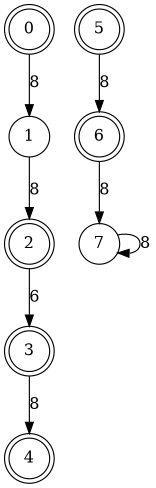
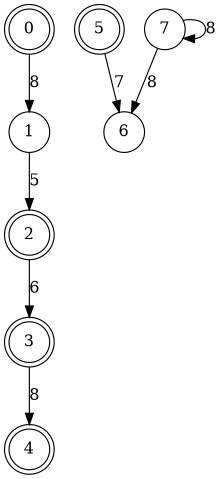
edge "5" -> "6": label "8" -> "7"
node "6": shape doublecircle -> circle
edge "6" -> "7": reversed
edge "1" -> "2": label "8" -> "5"
